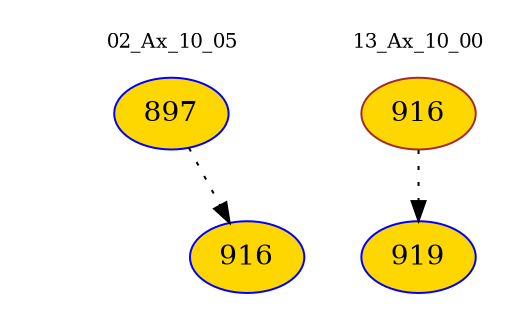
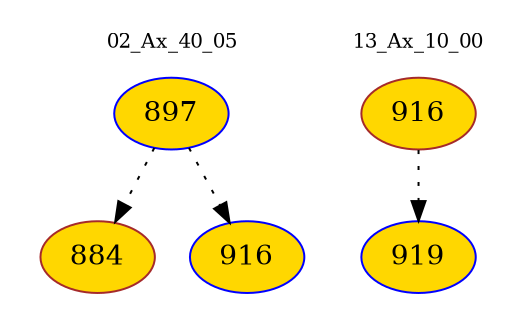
cluster "02_Ax_10_05": label "02_Ax_10_05" -> "02_Ax_40_05"
node "884": added
